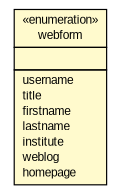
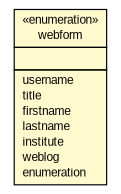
node "webform": text "homepage" -> "enumeration"
